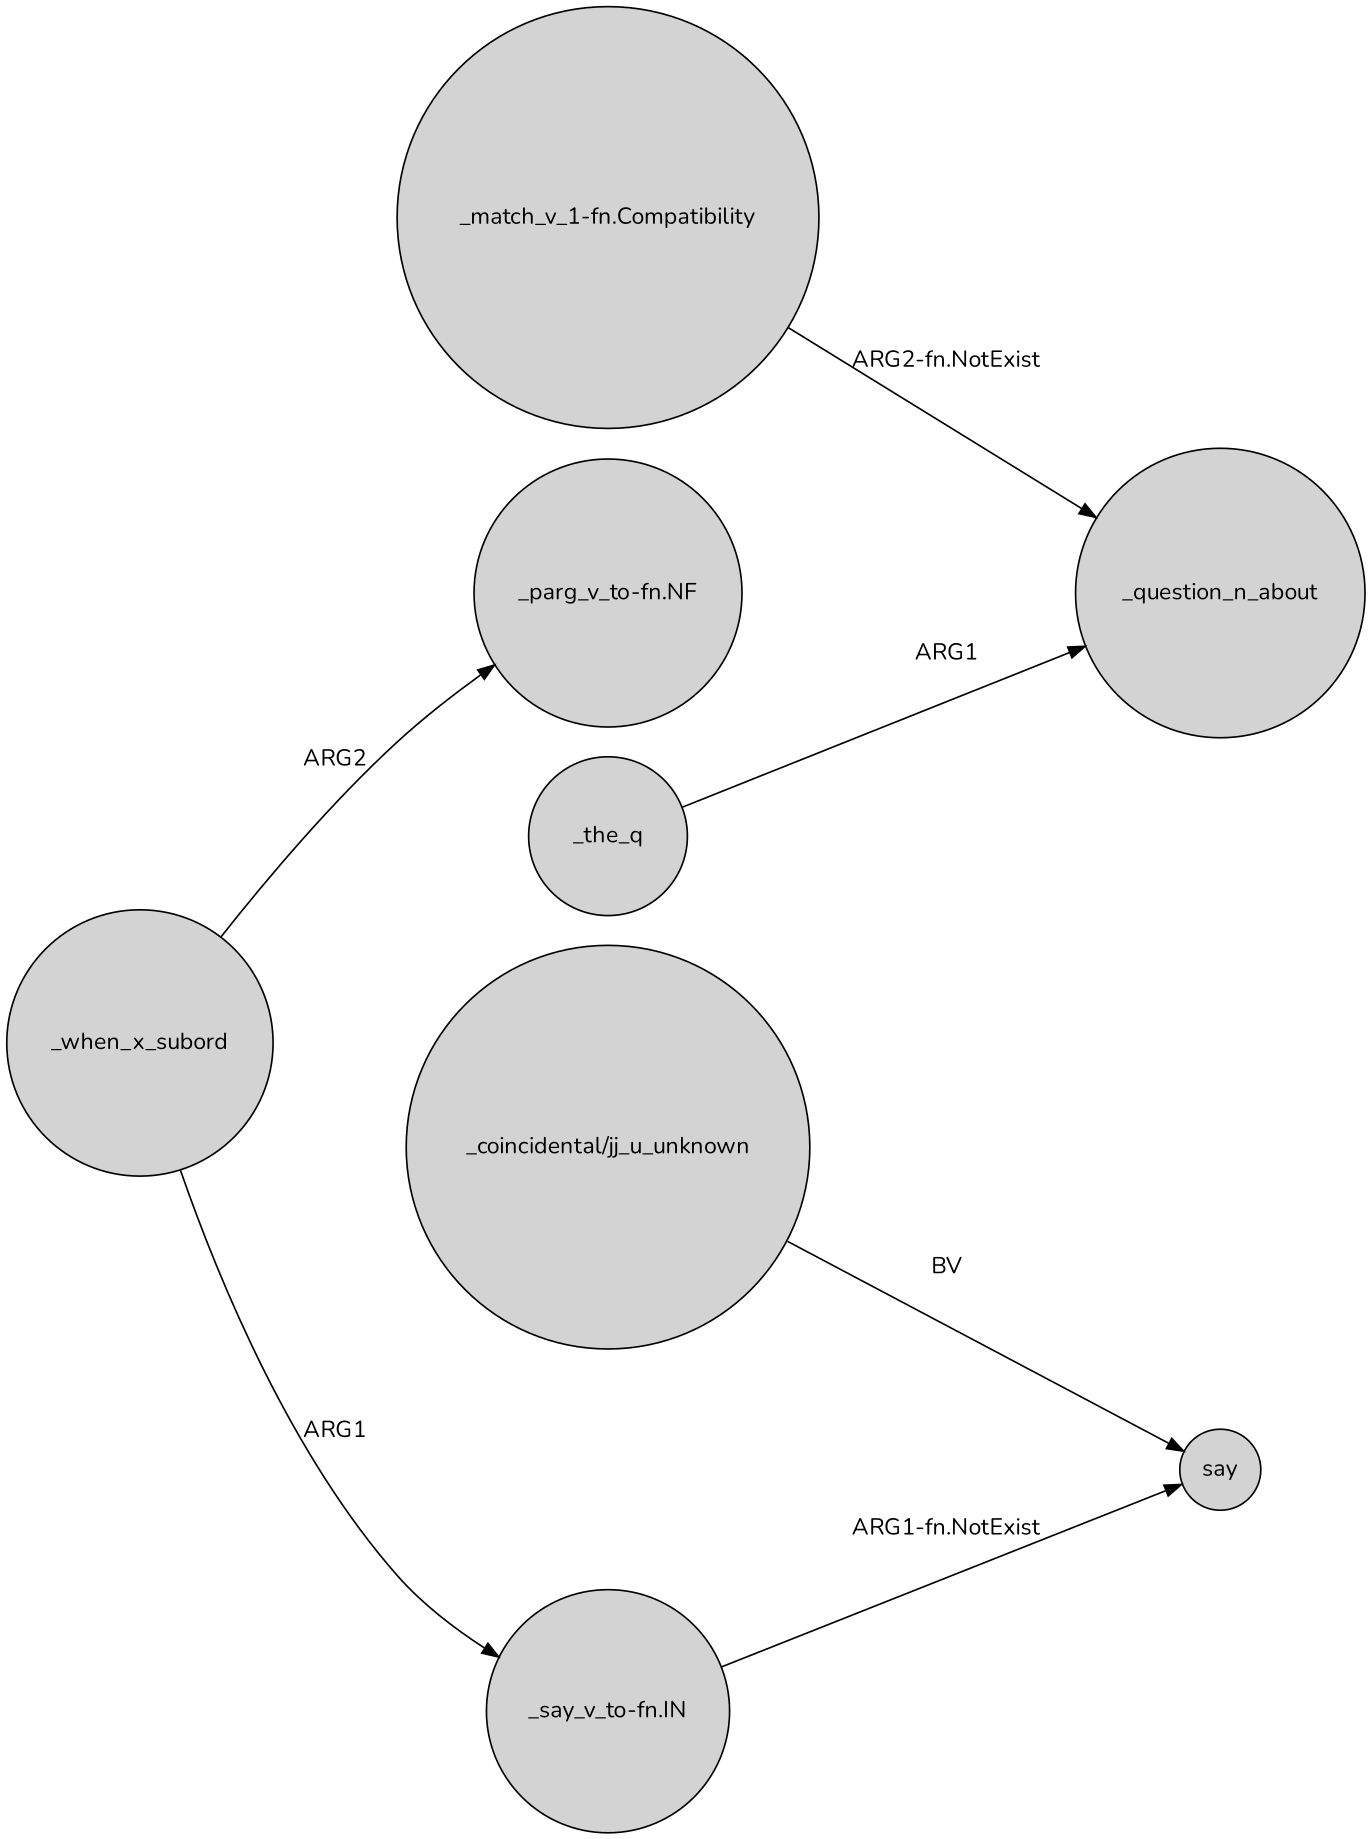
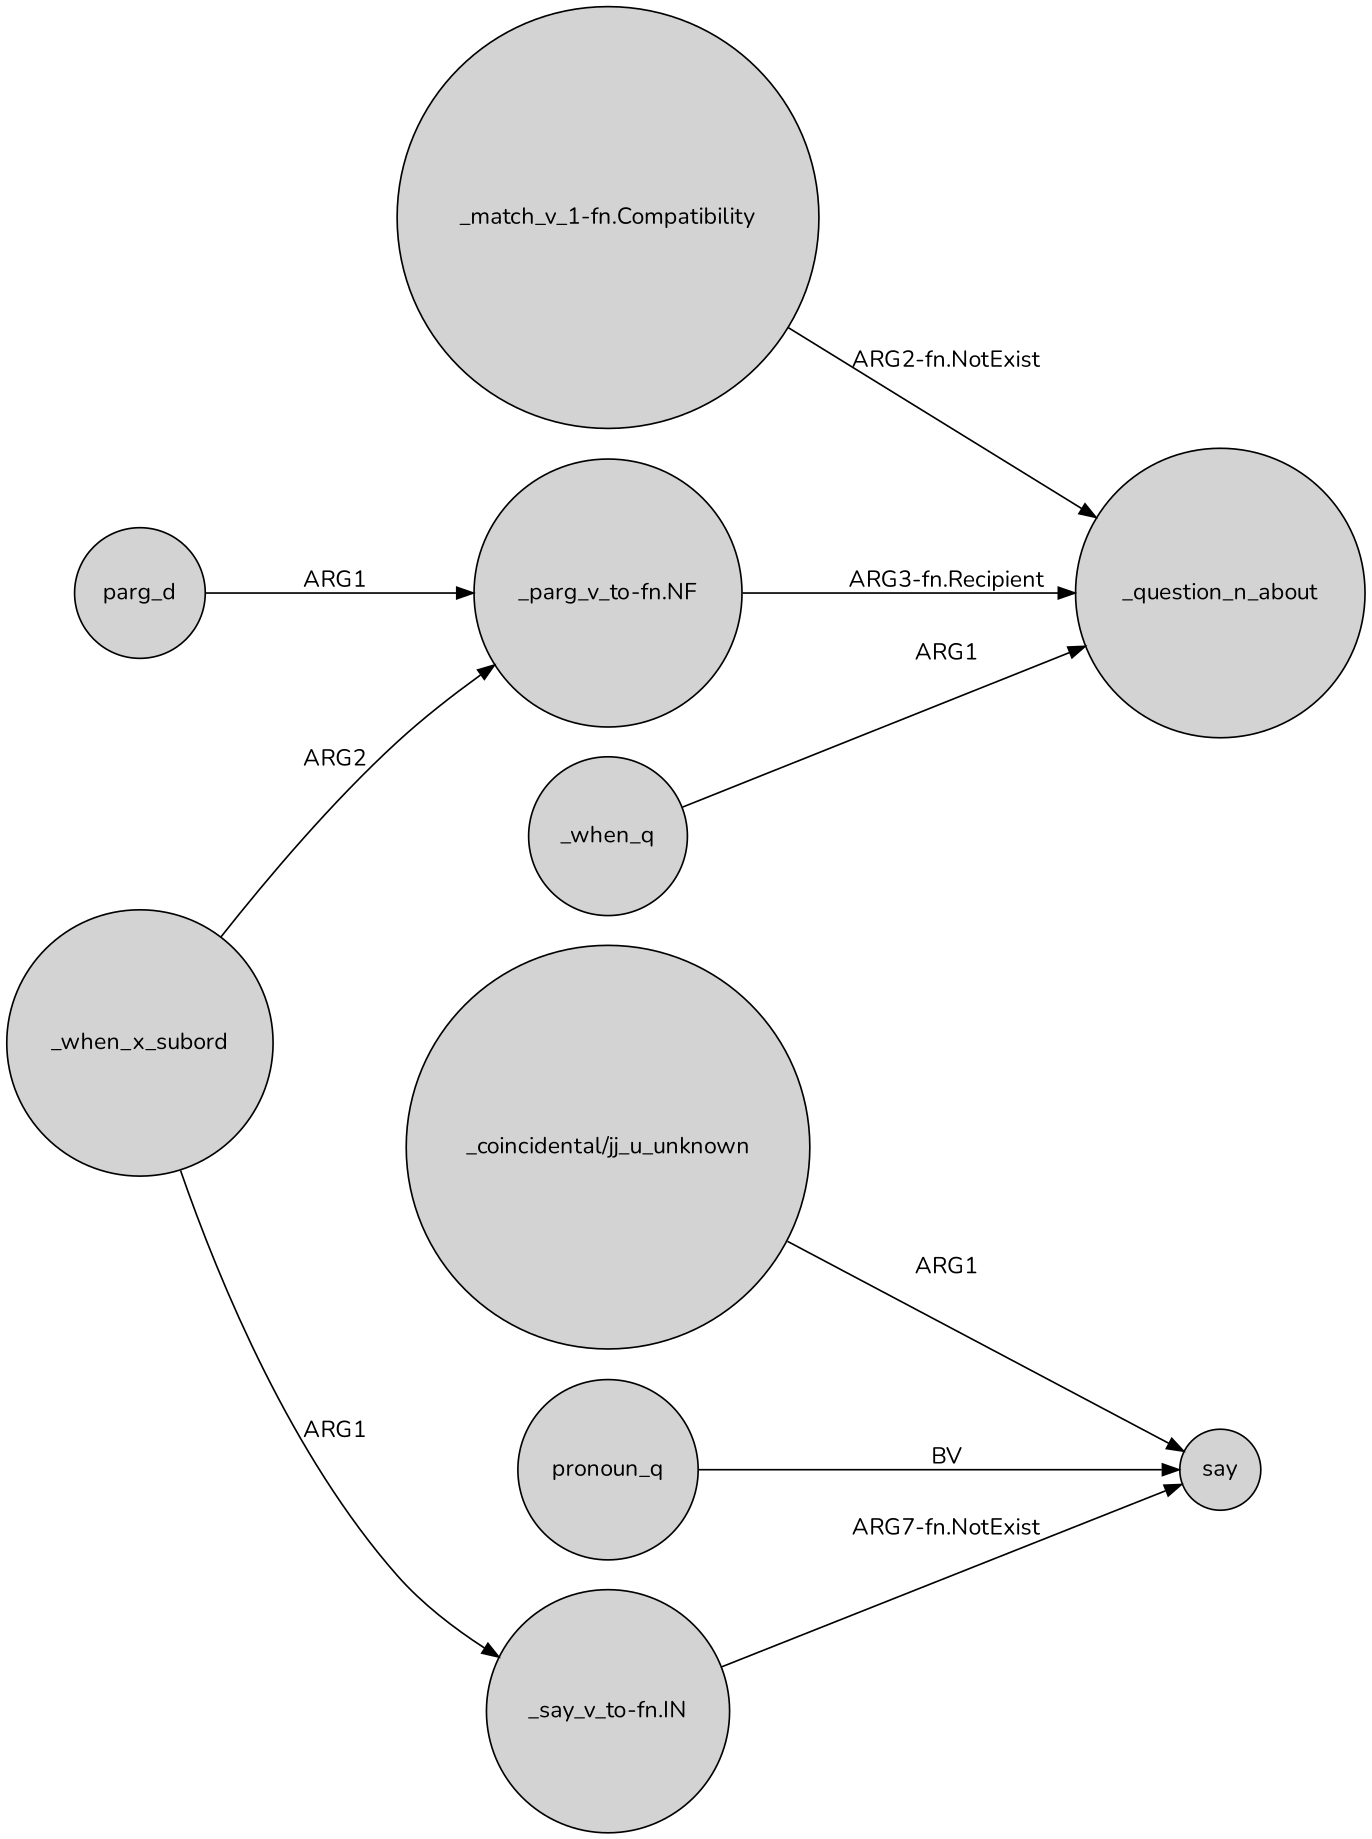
node "parg_d": added
edge "_parg_v_to-fn.NF" -> "_question_n_about": added, label "ARG3-fn.Recipient"
node "_the_q": label "_the_q" -> "_when_q"
edge "_coincidental/jj_u_unknown" -> "say": label "BV" -> "ARG1"
node "pronoun_q": added
edge "_say_v_to-fn.IN" -> "say": label "ARG1-fn.NotExist" -> "ARG7-fn.NotExist"
